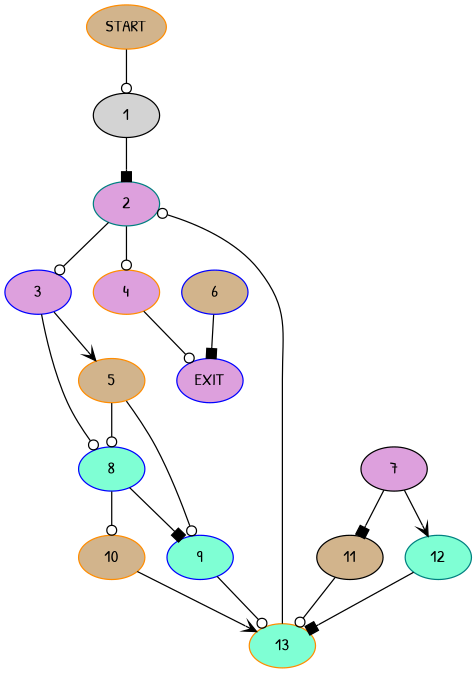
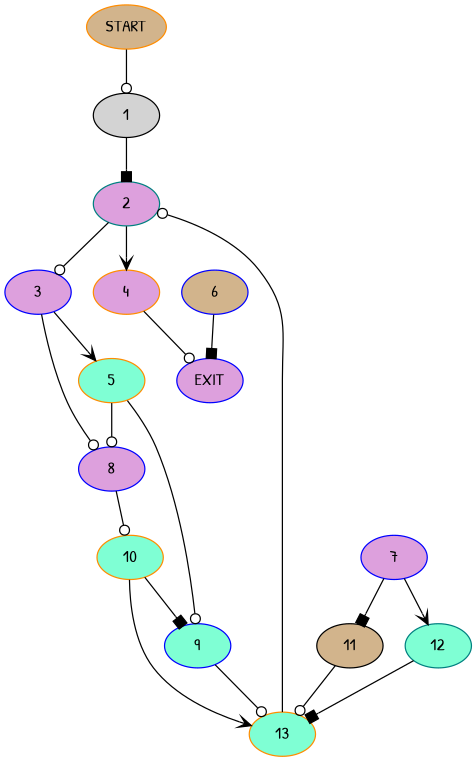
edge "2" -> "4": arrowhead odot -> vee
node "5": fillcolor tan -> aquamarine
node "8": fillcolor aquamarine -> plum
node "7": color black -> blue
edge "8" -> "9": now "10" -> "9"
node "10": fillcolor tan -> aquamarine
